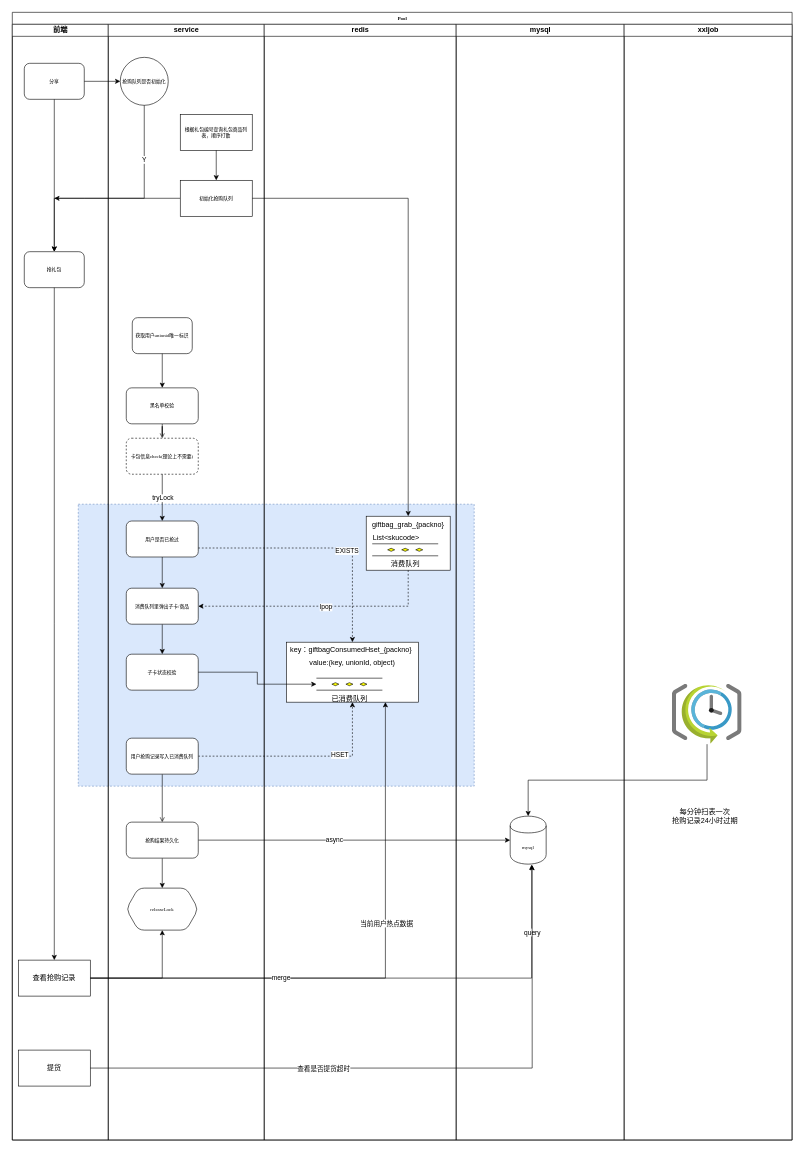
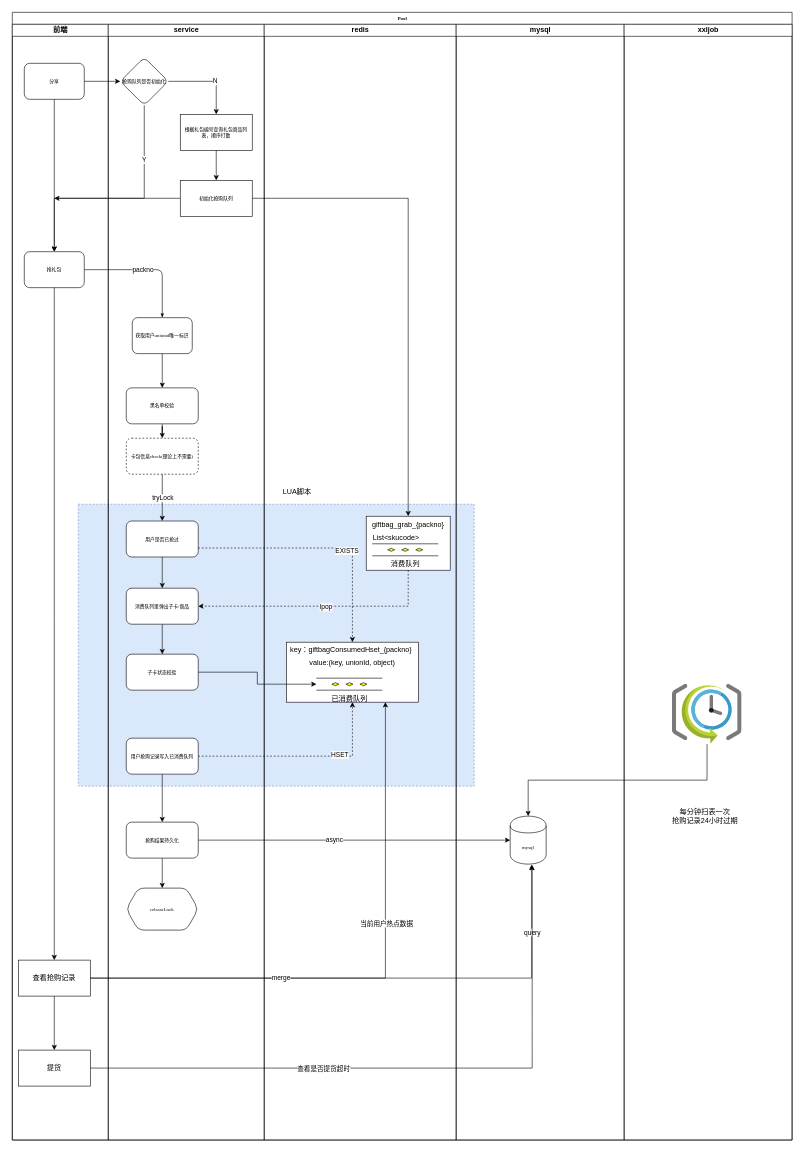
node "抢购队列是否初始化": shape ellipse -> diamond
edge "抢购队列是否初始化" -> "根据礼包编号查询礼包商品列表，顺序打散": added, label "N"
edge "抢礼包" -> "获取用户unionid唯一标识": added, label "packno"
edge "黑名单校验" -> "卡包信息check(理论上不需要)": arrowhead open -> classic
node "LUA脚本": added
edge "用户抢购记录写入已消费队列" -> "抢购结果持久化": arrowhead open -> classic
edge "查看抢购记录" -> "releaseLock": now "查看抢购记录" -> "提货"
